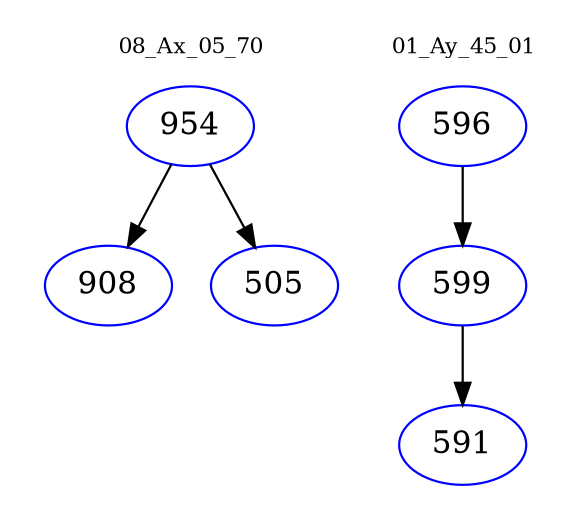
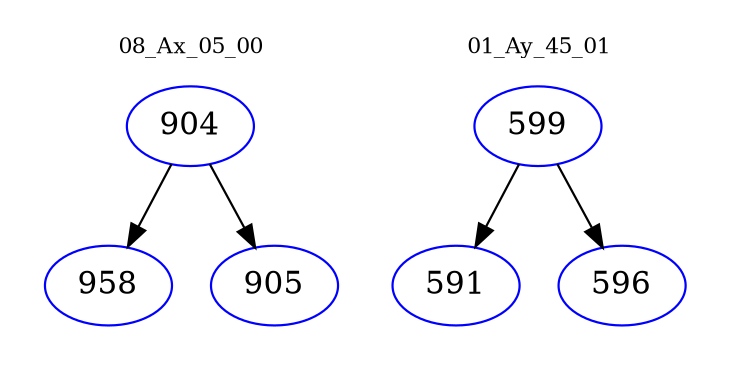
cluster "08_Ax_05_70": label "08_Ax_05_70" -> "08_Ax_05_00"
node "954": label "954" -> "904"
edge "596" -> "599": reversed
node "908": label "908" -> "958"
node "505": label "505" -> "905"
